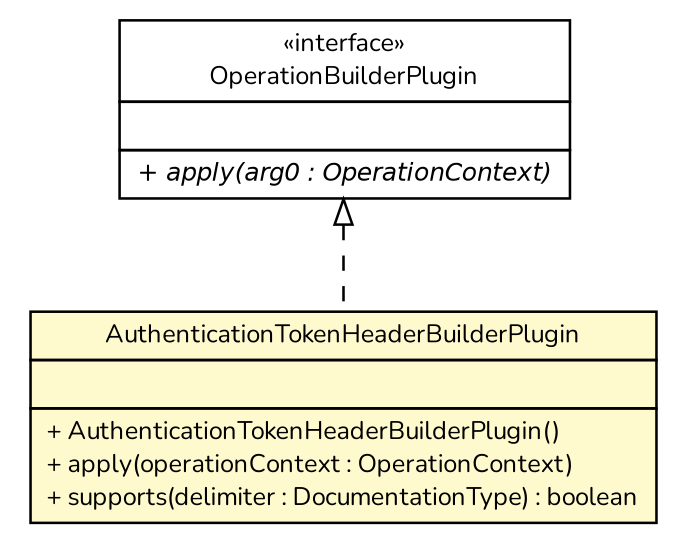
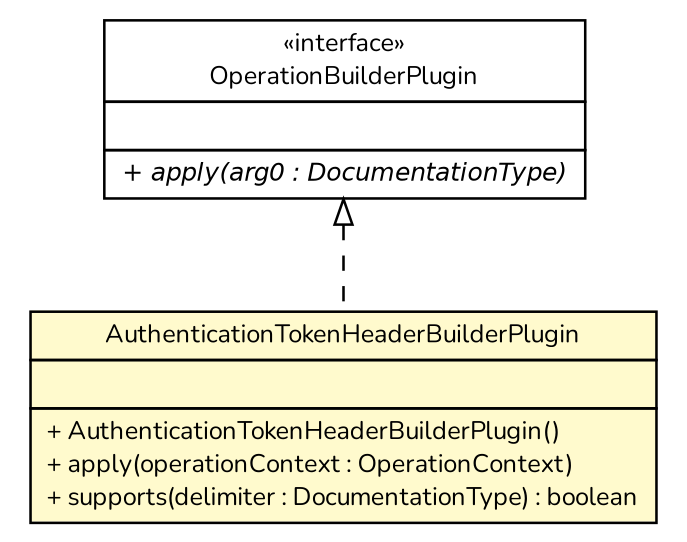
node "OperationBuilderPlugin": text "+ apply(arg0 : OperationContext)" -> "+ apply(arg0 : DocumentationType)"
